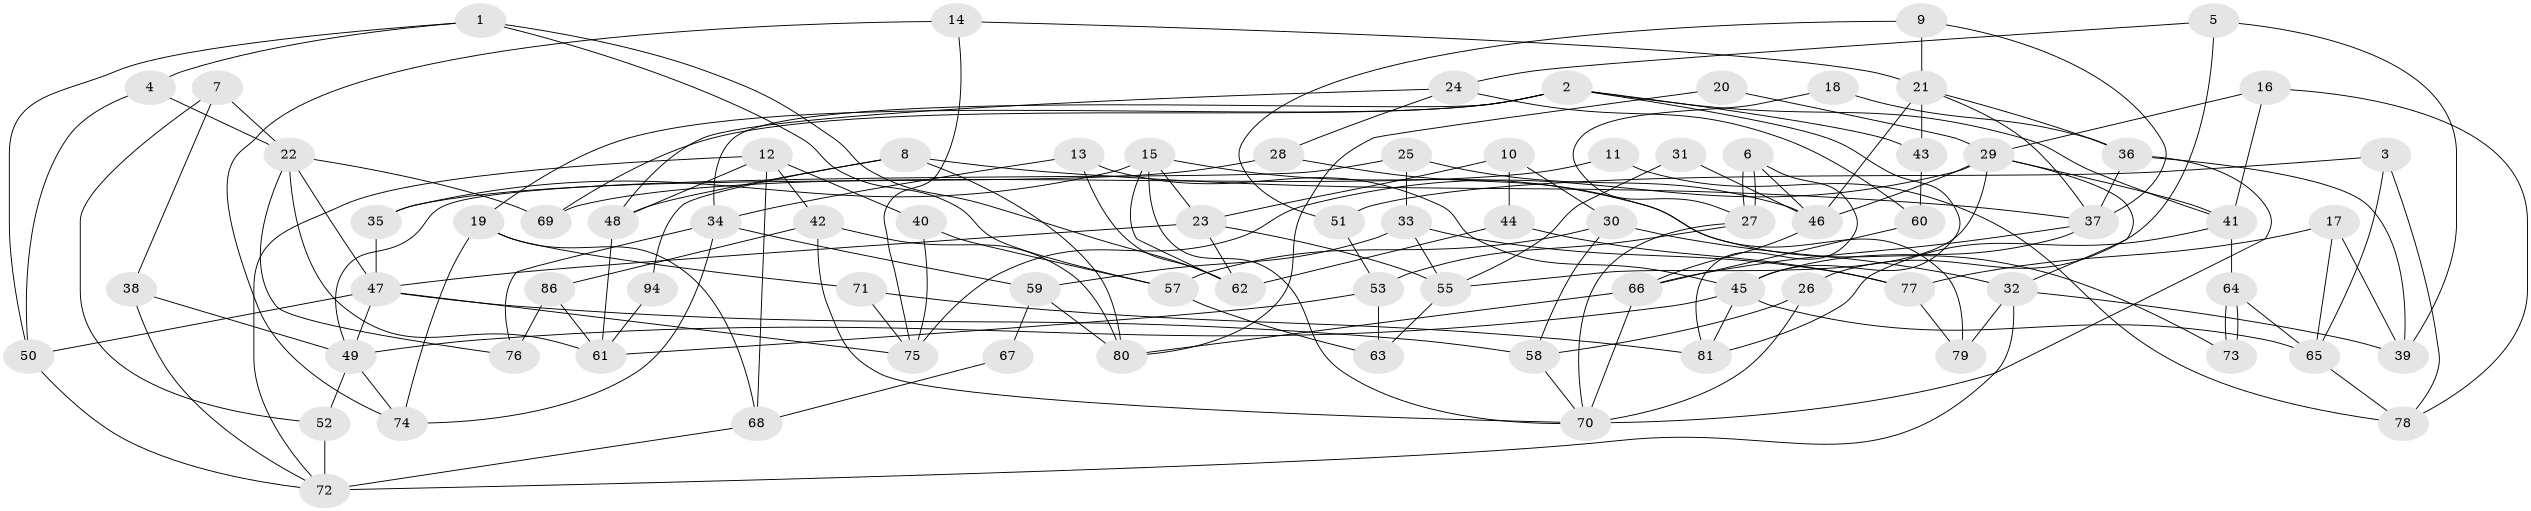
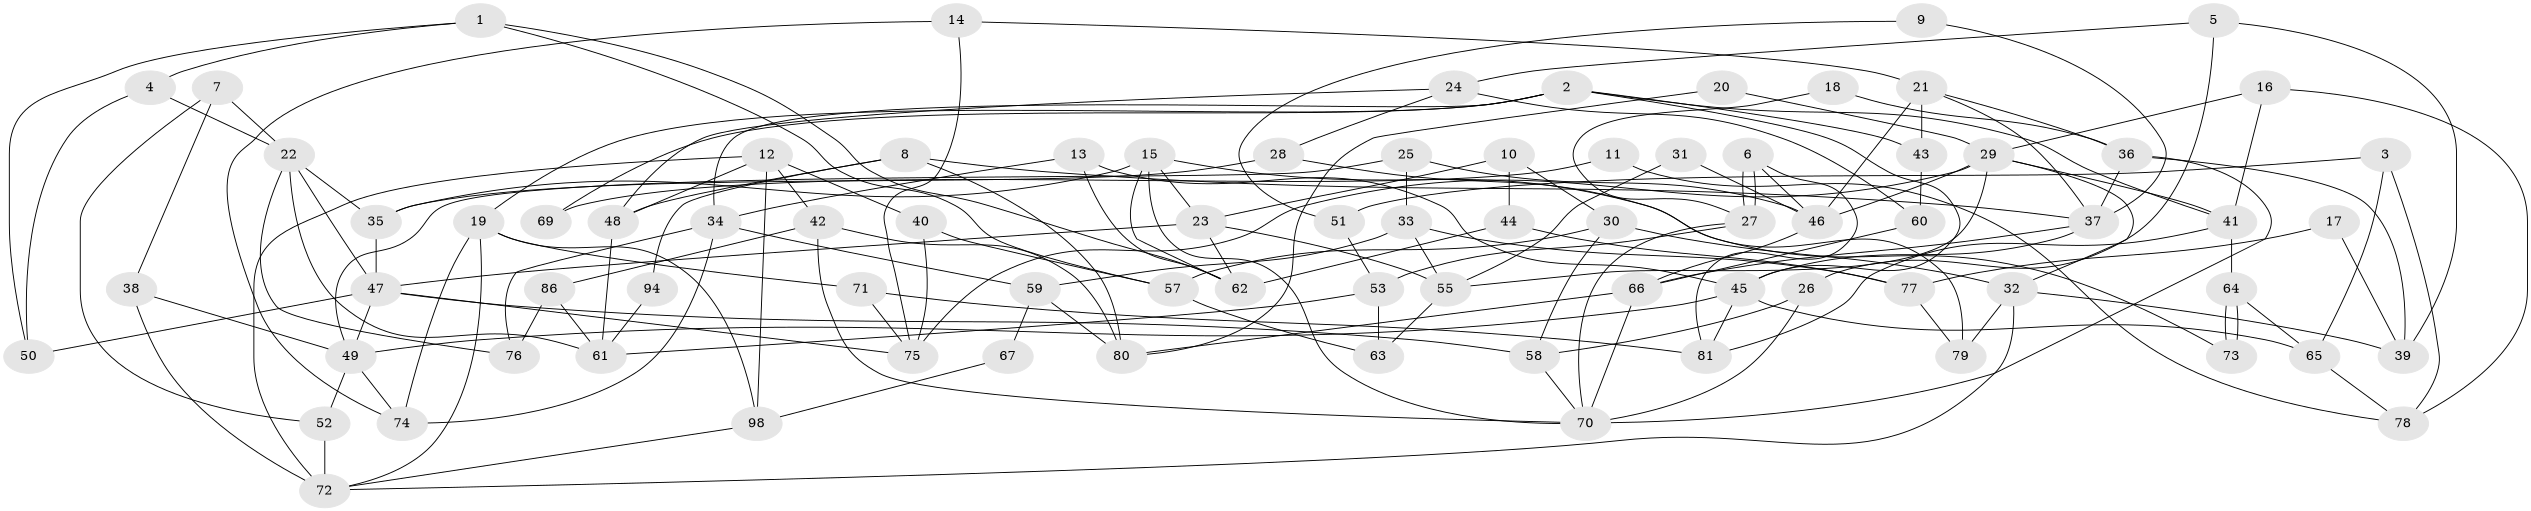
edge "9" -- "21": removed
edge "22" -- "69": now "22" -- "35"
edge "17" -- "65": removed
node "68": label "68" -> "98"
edge "50" -- "72": now "19" -- "72"
